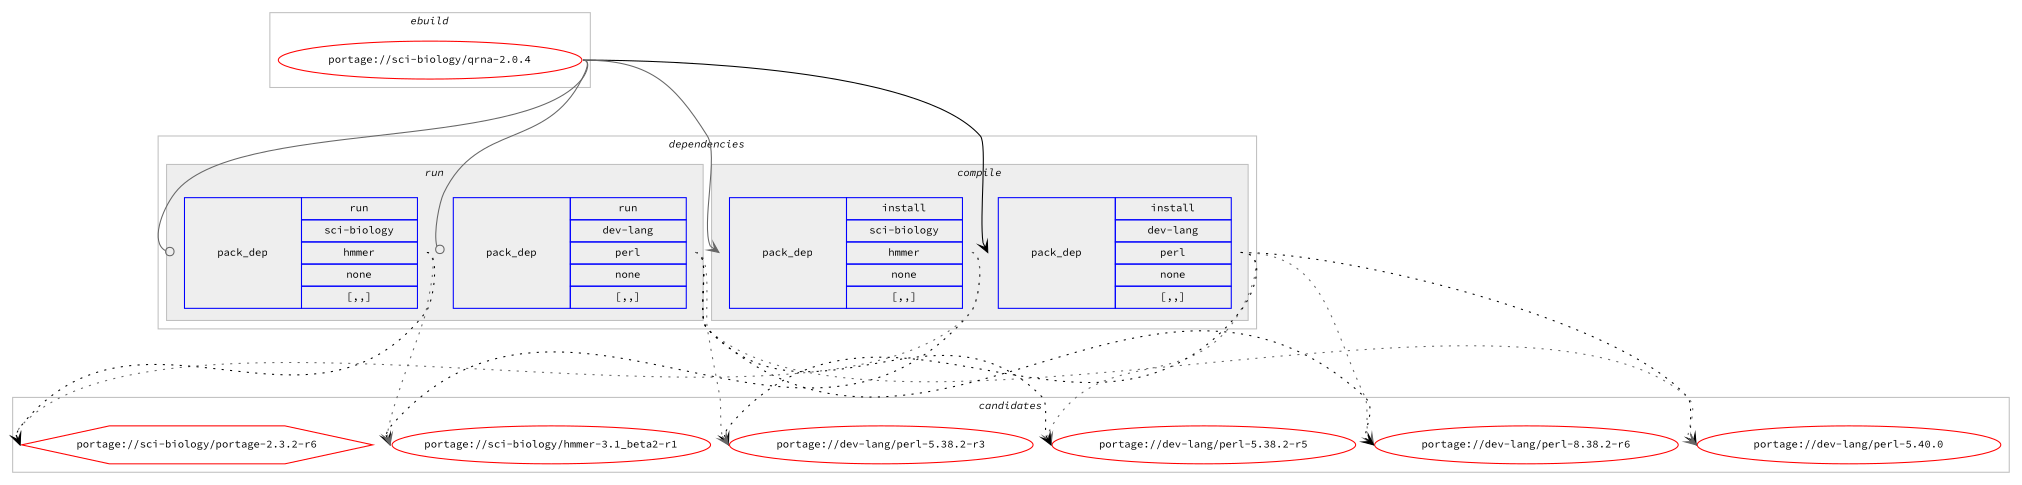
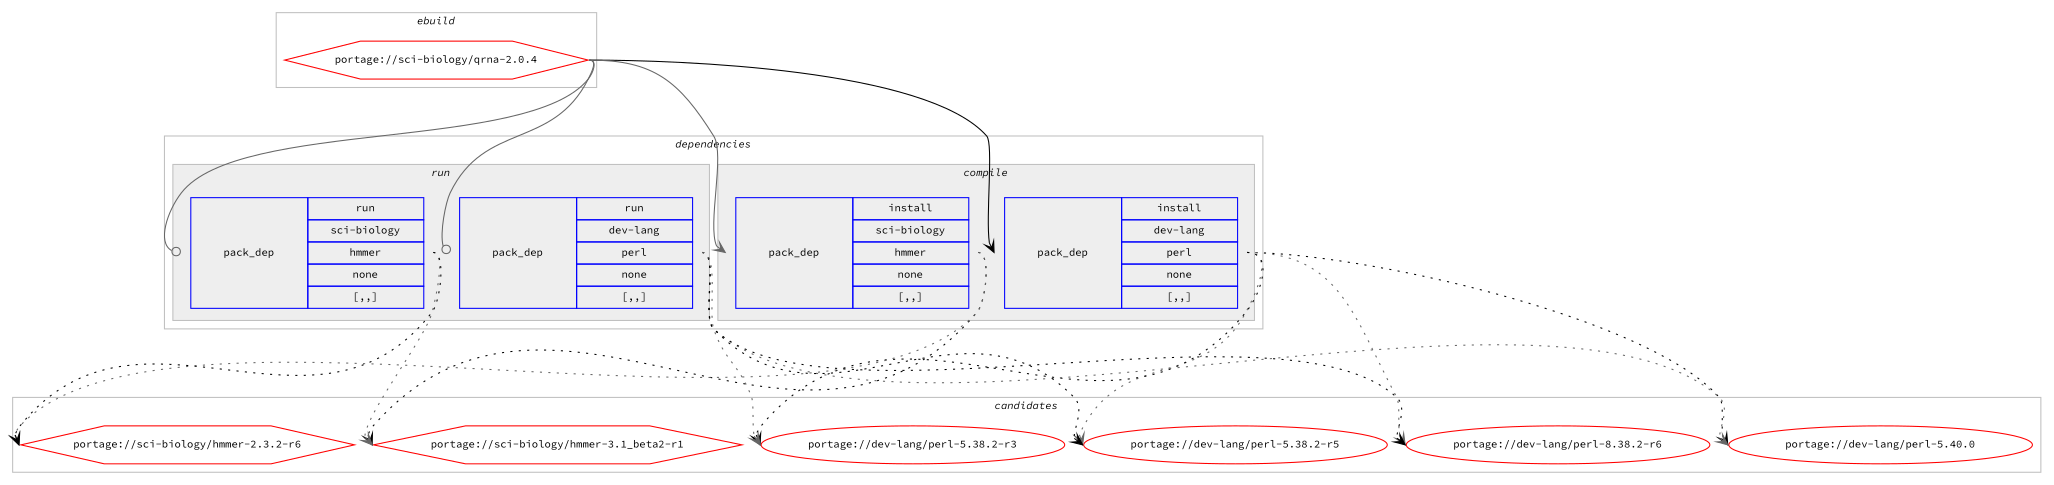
node "portage://sci-biology/qrna-2.0.4": shape ellipse -> hexagon
node "portage://sci-biology/portage-2.3.2-r6": label "portage://sci-biology/portage-2.3.2-r6" -> "portage://sci-biology/hmmer-2.3.2-r6"
node "portage://sci-biology/hmmer-3.1_beta2-r1": shape ellipse -> hexagon
